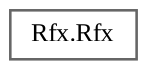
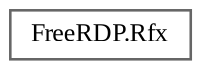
node "Rfx.Rfx": label "Rfx.Rfx" -> "FreeRDP.Rfx"
